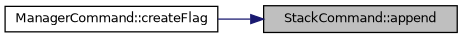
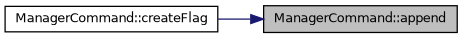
node "StackCommand::append": label "StackCommand::append" -> "ManagerCommand::append"
